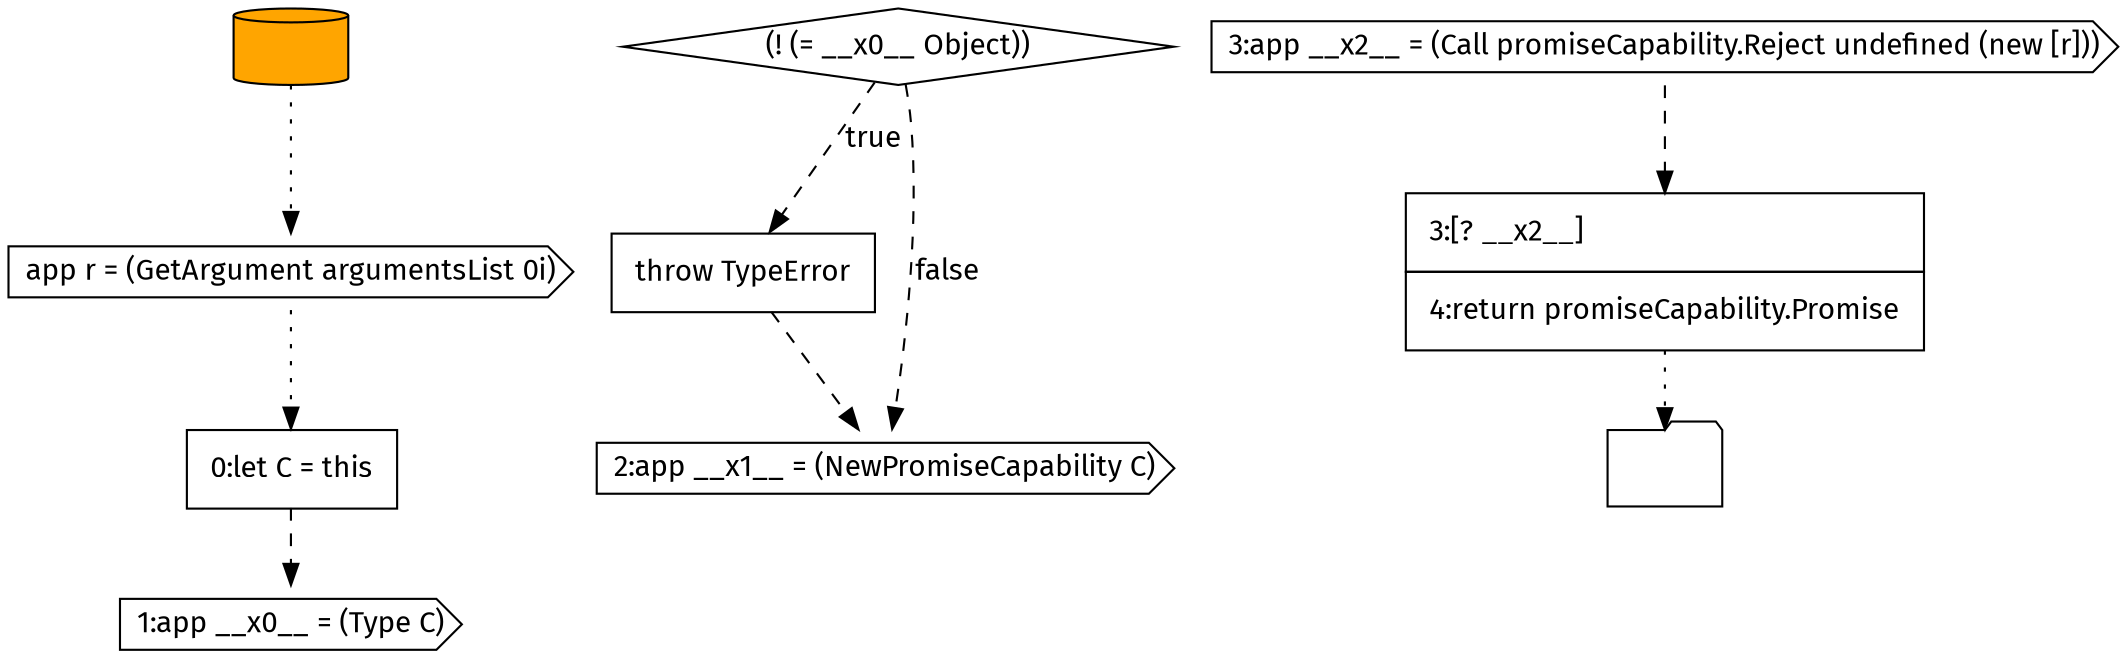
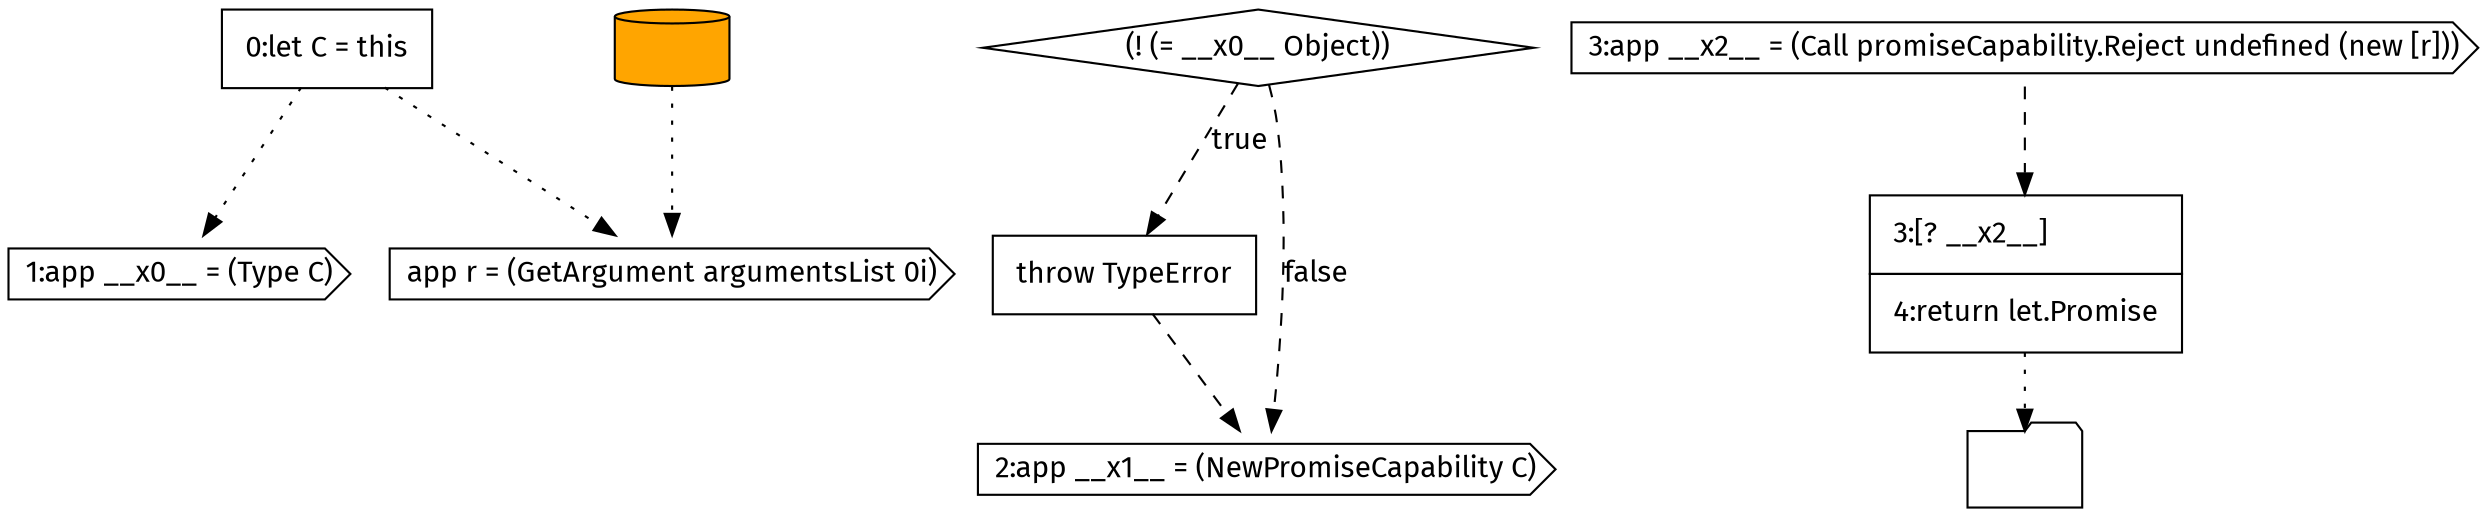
node "3:[? __x2__]": text "4:return promiseCapability.Promise" -> "4:return let.Promise"
edge "app r = (GetArgument argumentsList 0i)" -> "0:let C = this": reversed
edge "0:let C = this" -> "1:app __x0__ = (Type C)": style dashed -> dotted
